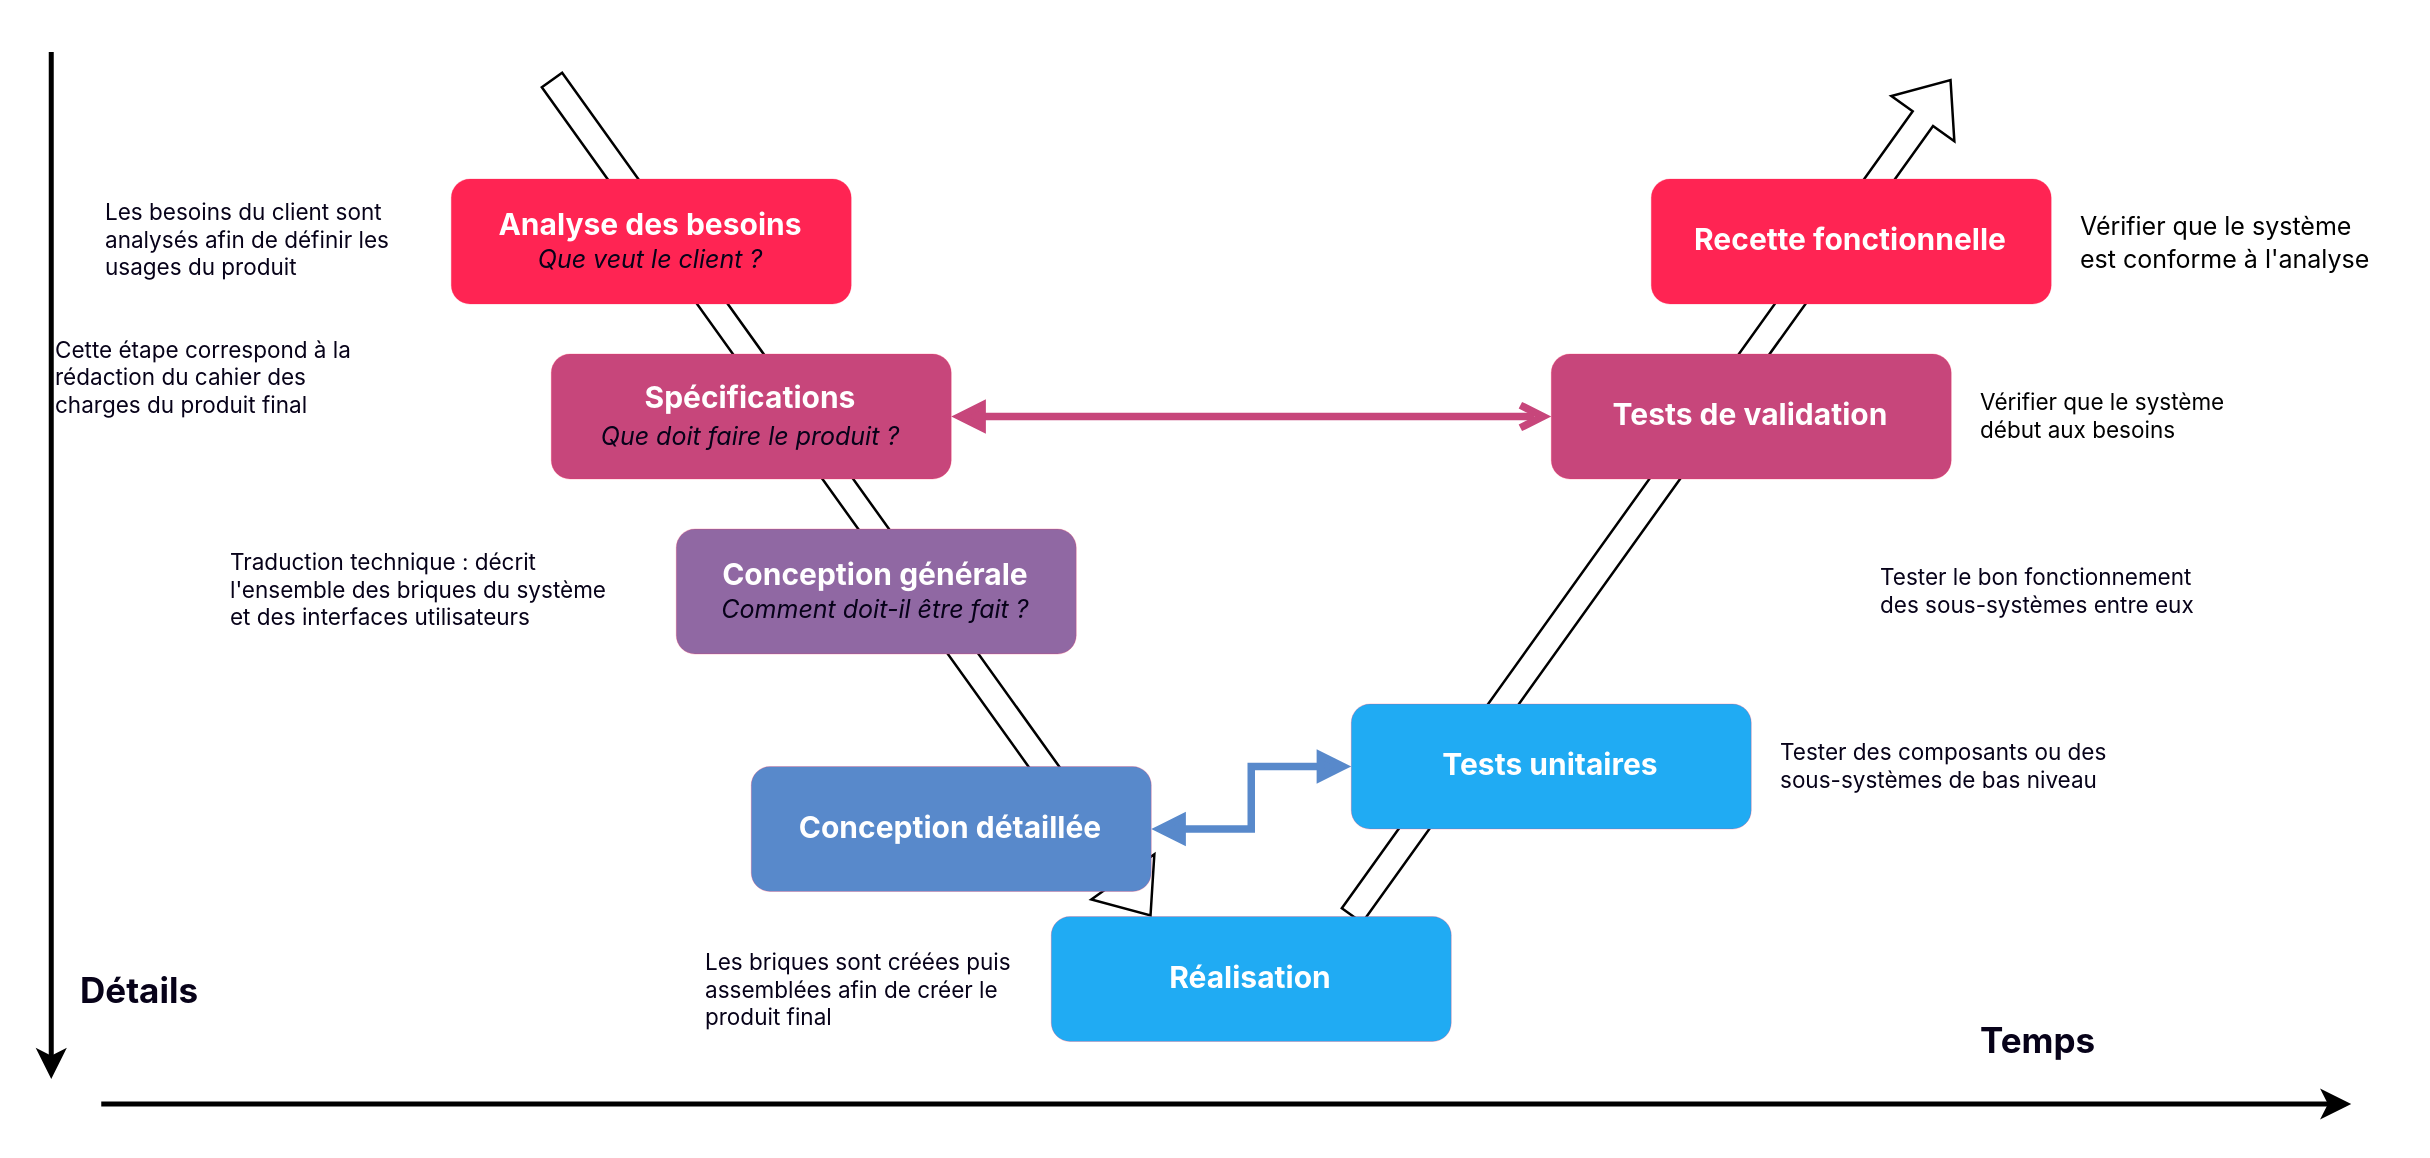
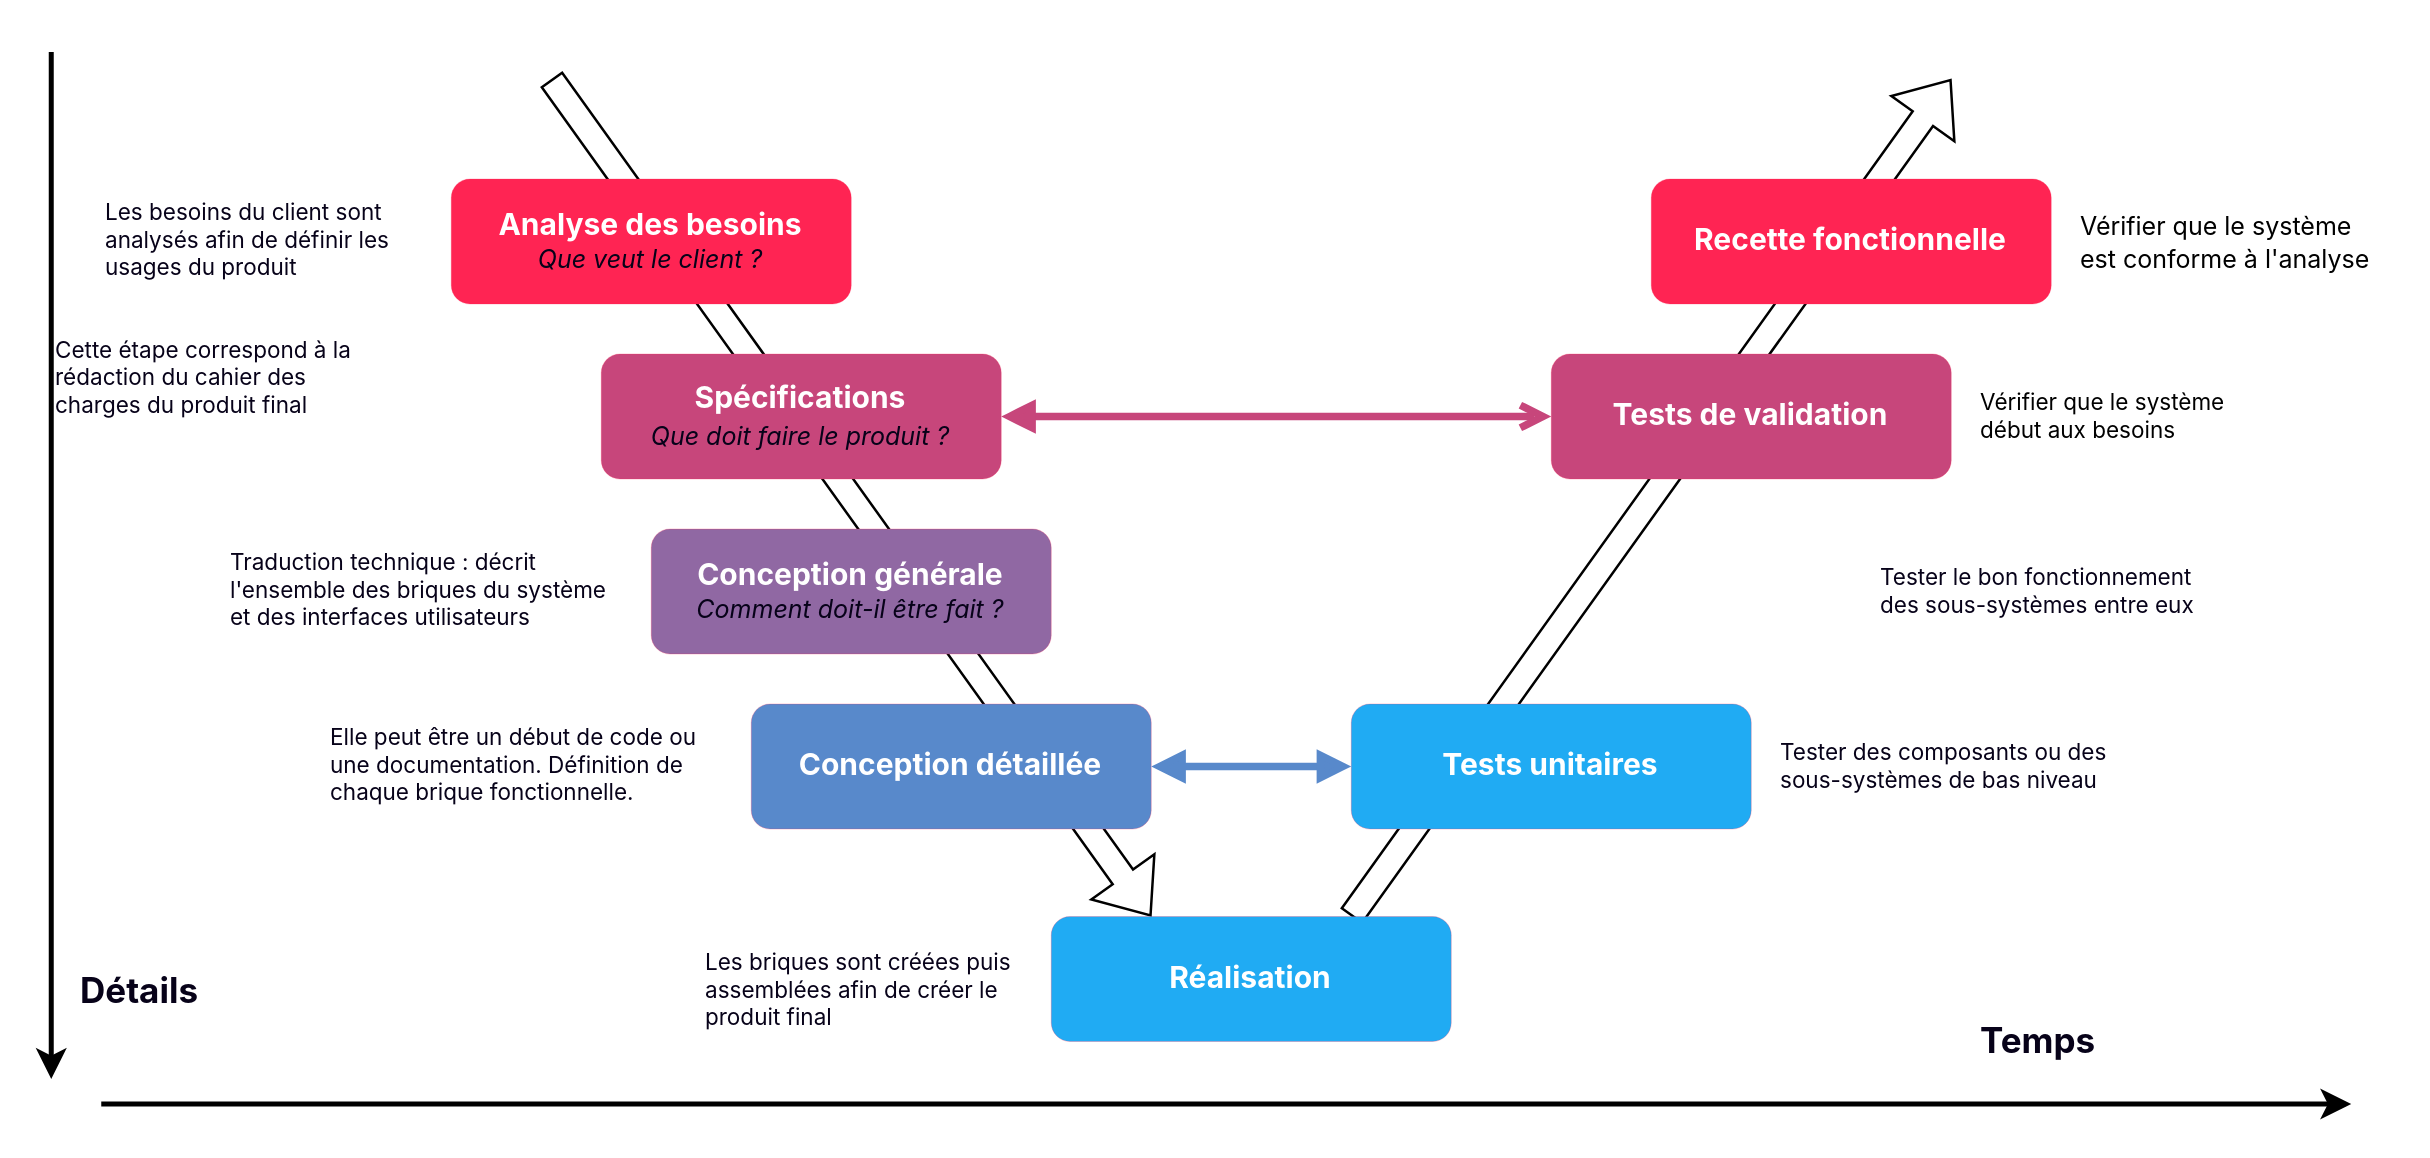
node "Spécifications Que doit faire le produit ?": moved (751, 416) -> (801, 416)
node "Conception générale Comment doit-il être fait ?": moved (876, 591) -> (851, 591)
node "Elle peut être un début de code ou une documentation. Définition de chaque brique fonctionnelle.": added
node "Conception détaillée": moved (951, 829) -> (951, 766)
